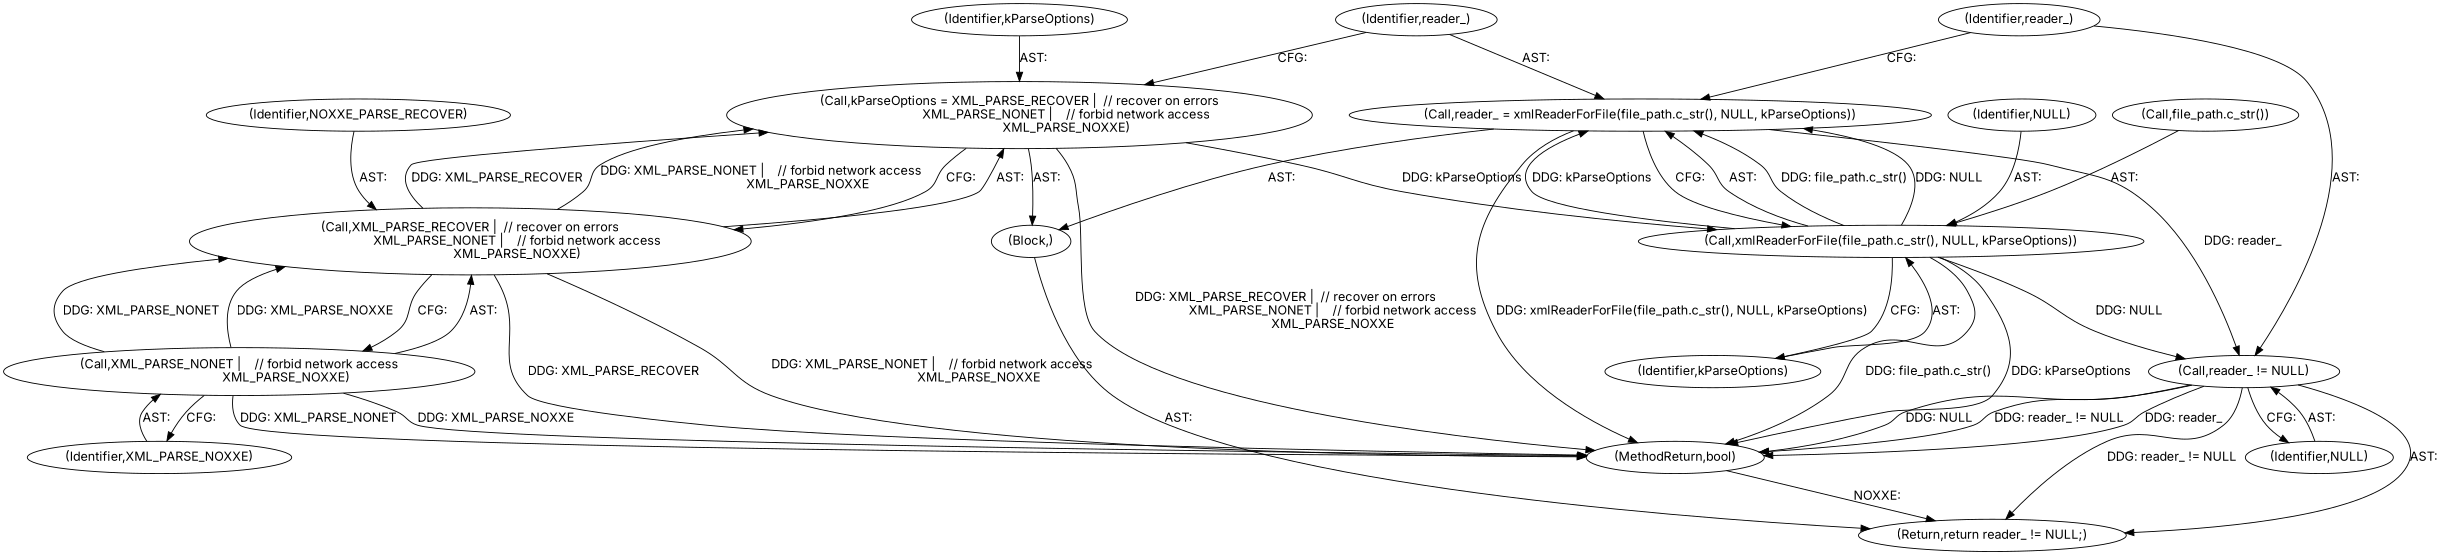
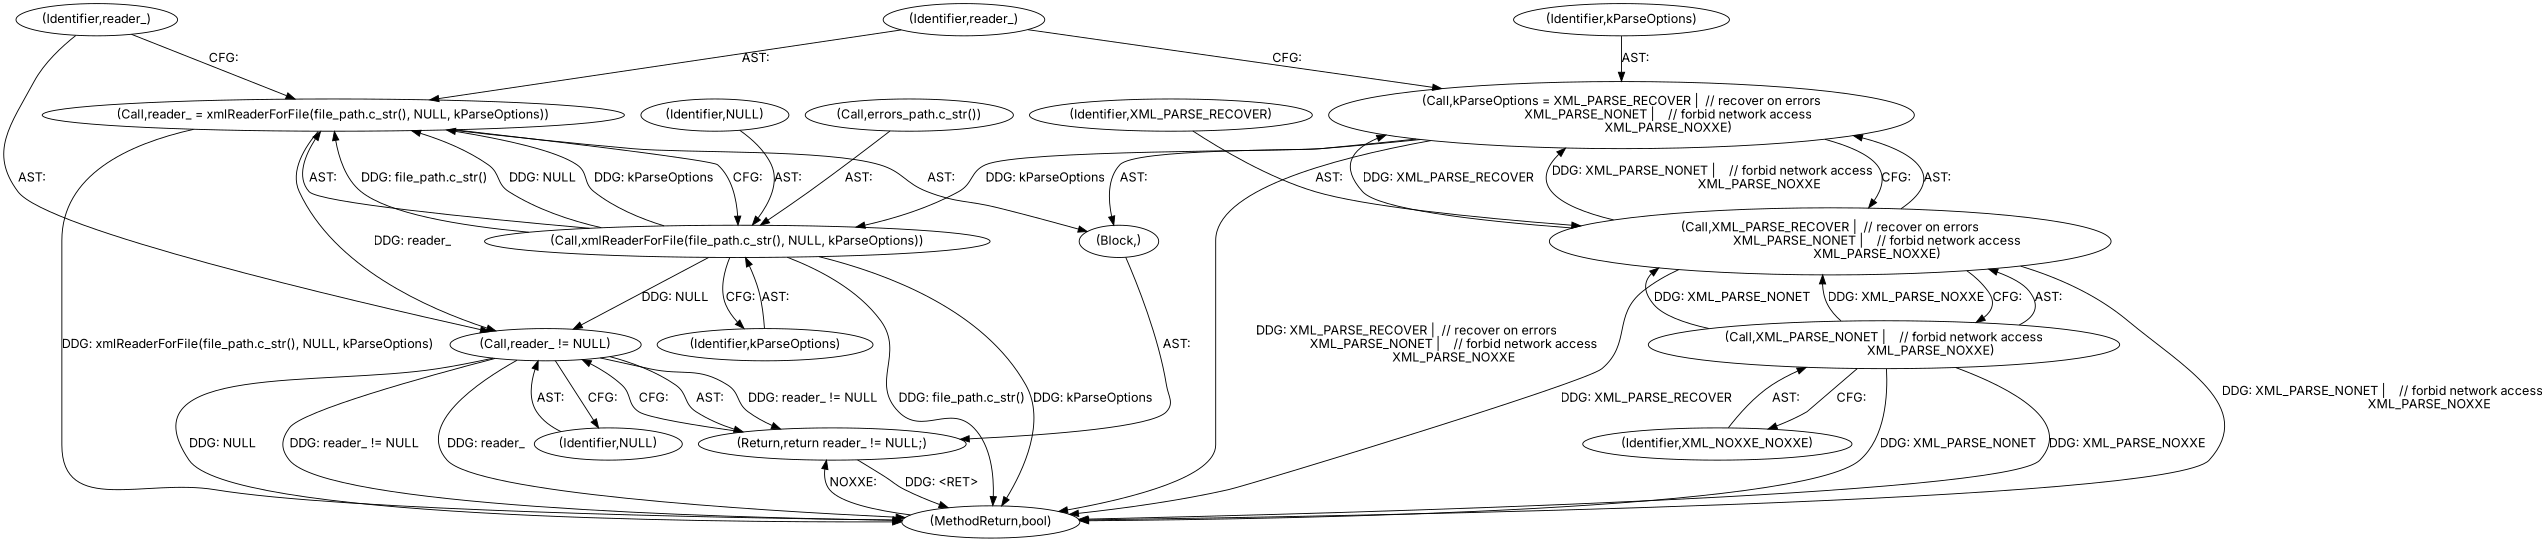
node "(Identifier,NOXXE_PARSE_RECOVER)": label "(Identifier,NOXXE_PARSE_RECOVER)" -> "(Identifier,XML_PARSE_RECOVER)"
node "(Call,file_path.c_str())": label "(Call,file_path.c_str())" -> "(Call,errors_path.c_str())"
edge "(Return,return reader_ != NULL;)" -> "(Call,reader_ != NULL)": added, label "CFG:"
node "(Identifier,XML_PARSE_NOXXE)": label "(Identifier,XML_PARSE_NOXXE)" -> "(Identifier,XML_NOXXE_NOXXE)"
edge "(Return,return reader_ != NULL;)" -> "(MethodReturn,bool)": added, label "DDG: <RET>"
